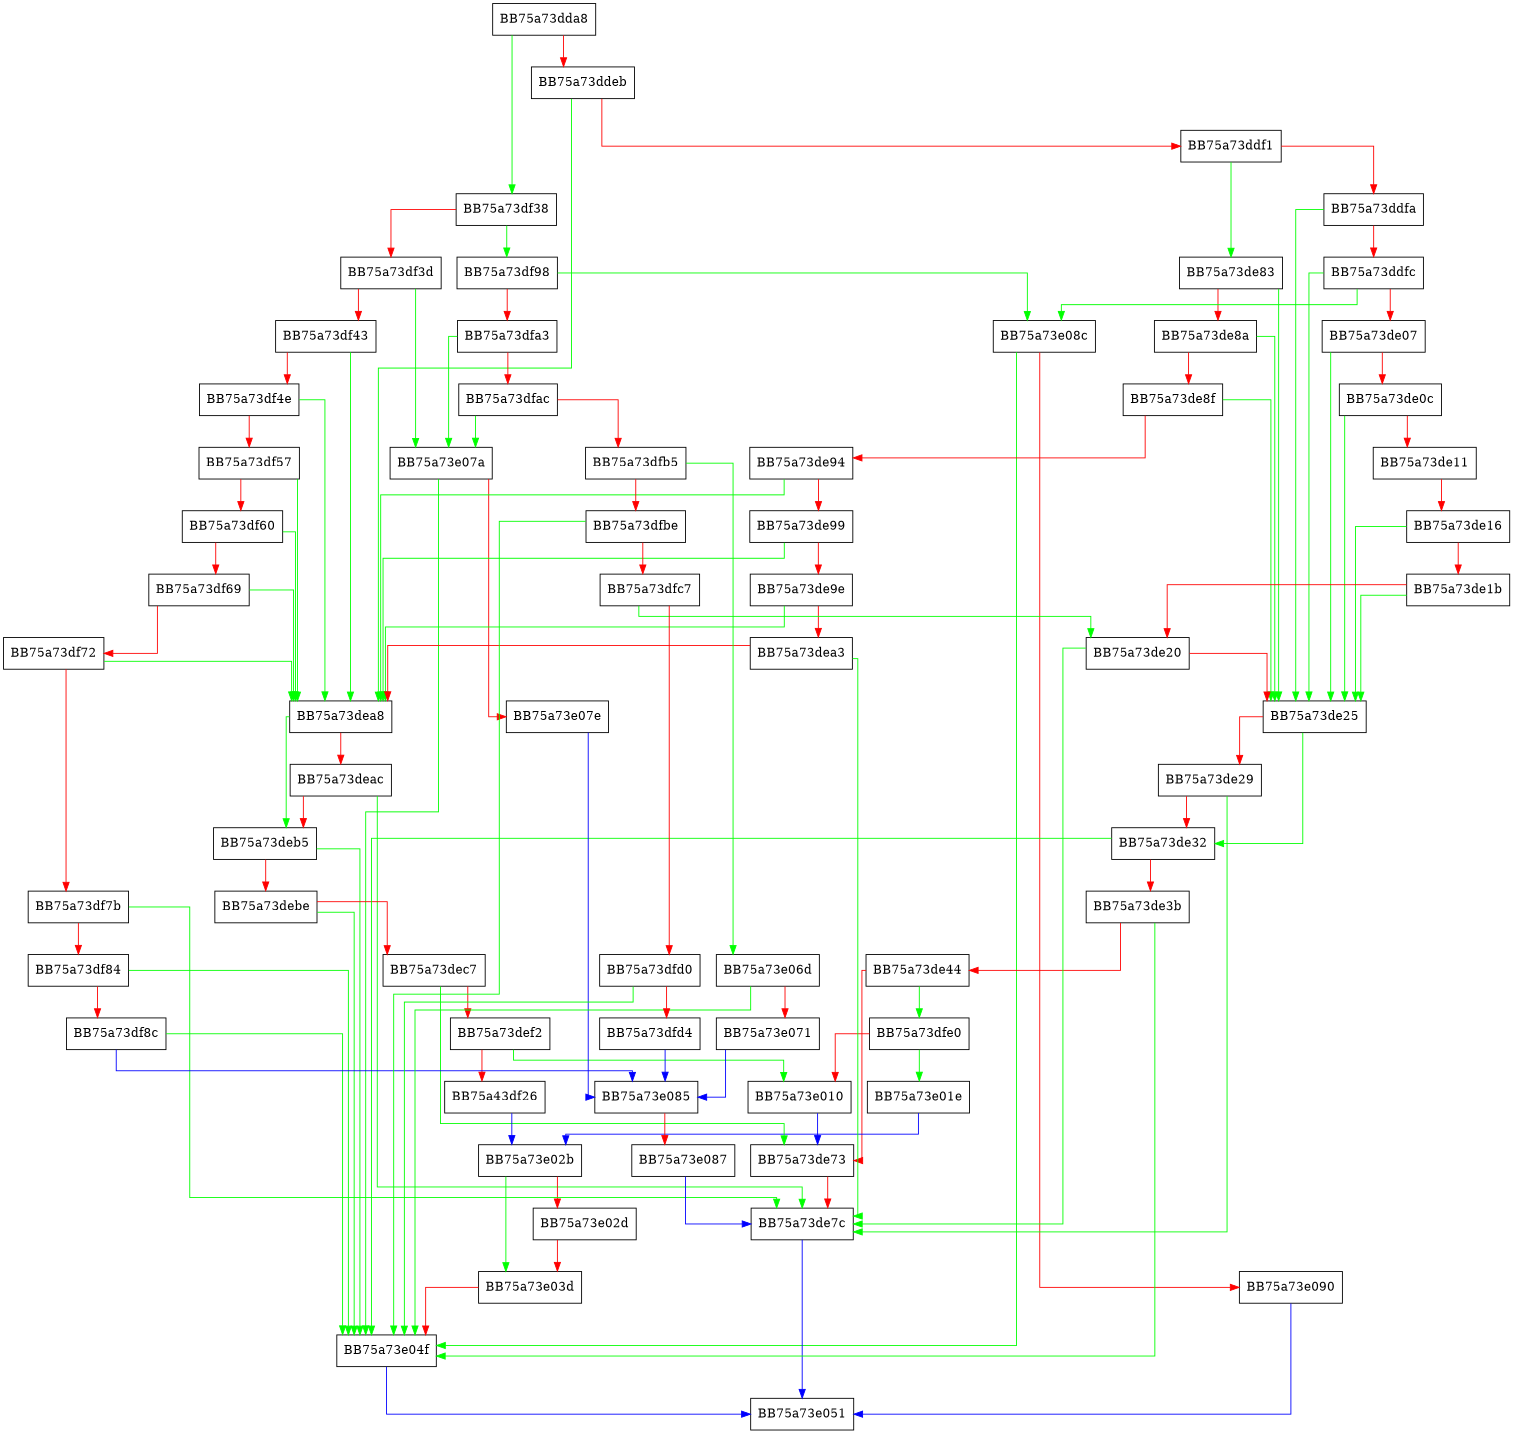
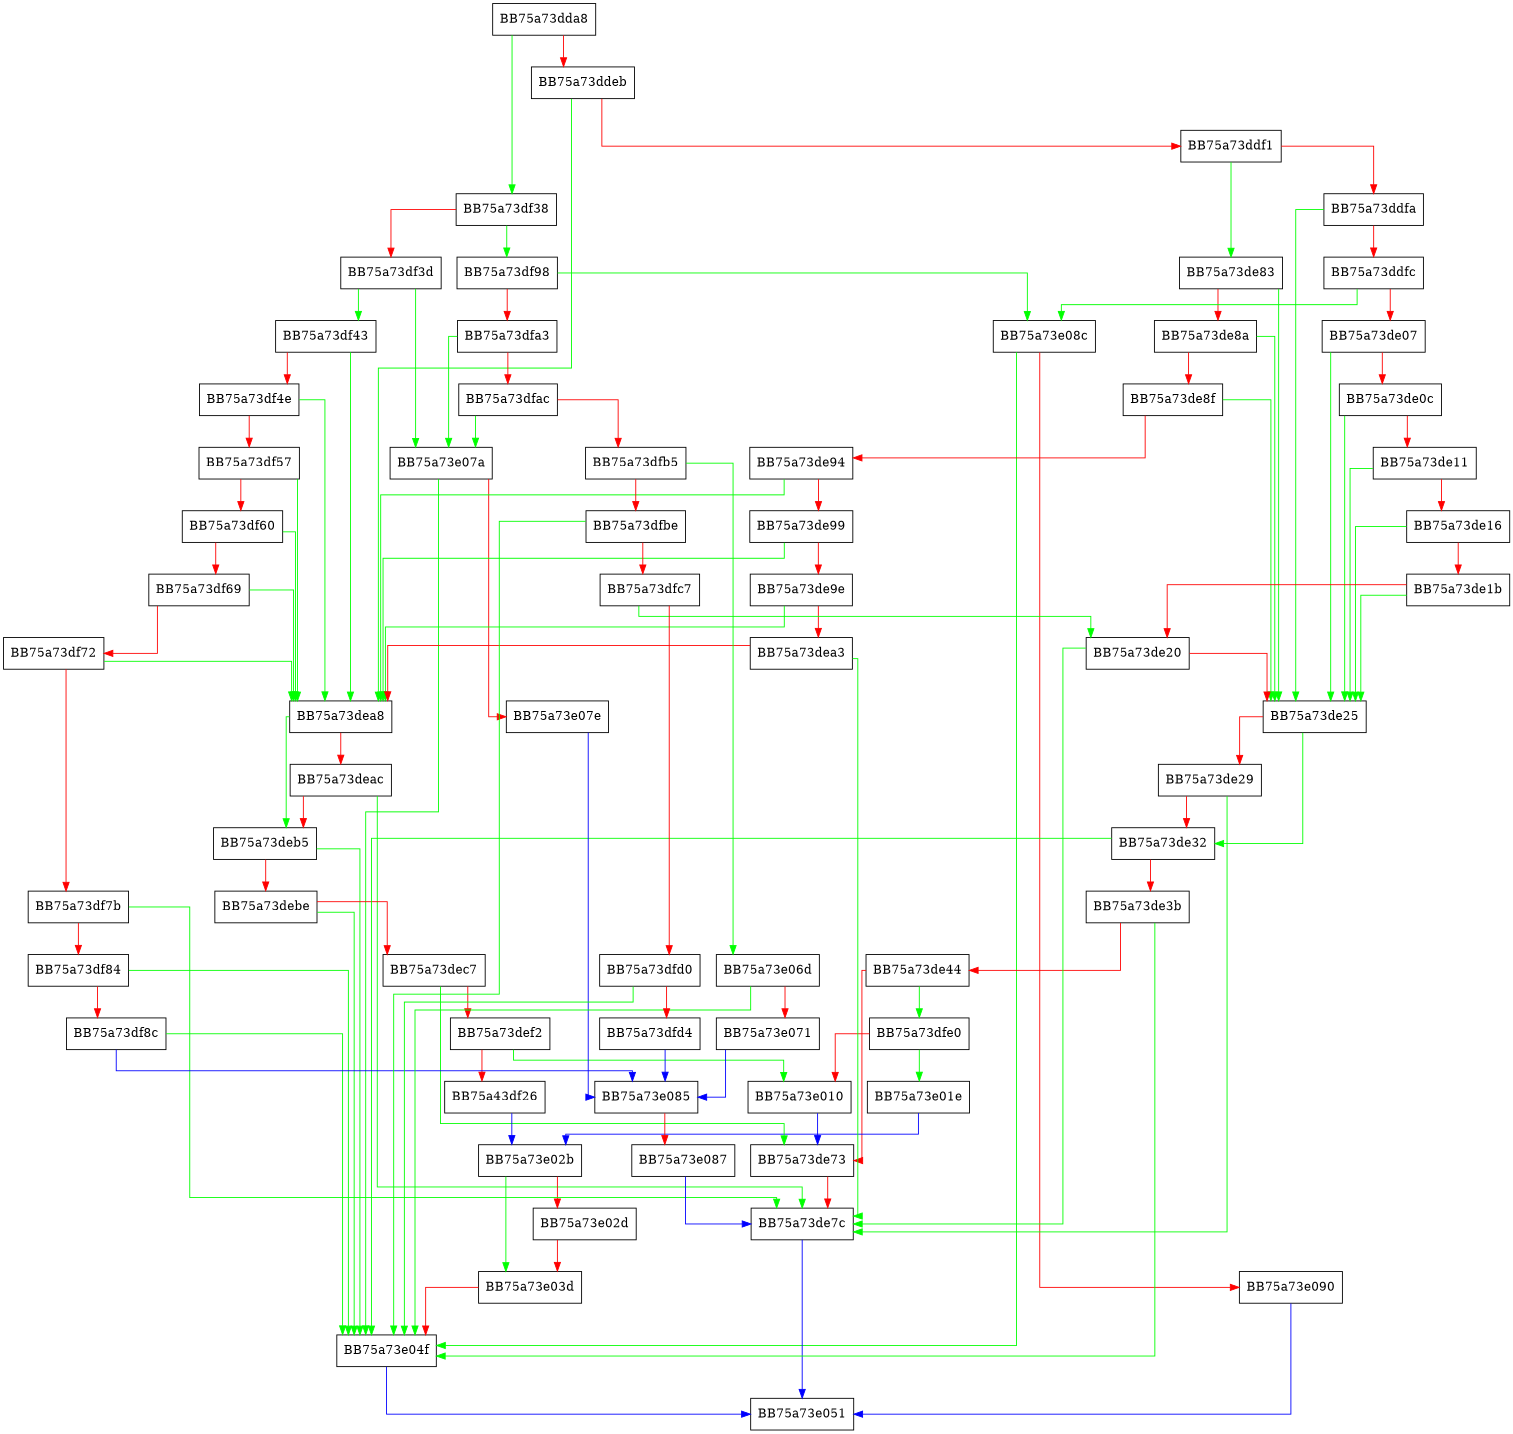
edge "BB75a73df3d" -> "BB75a73df43": color red -> green
edge "BB75a73ddfc" -> "BB75a73de25": now "BB75a73de11" -> "BB75a73de25"
